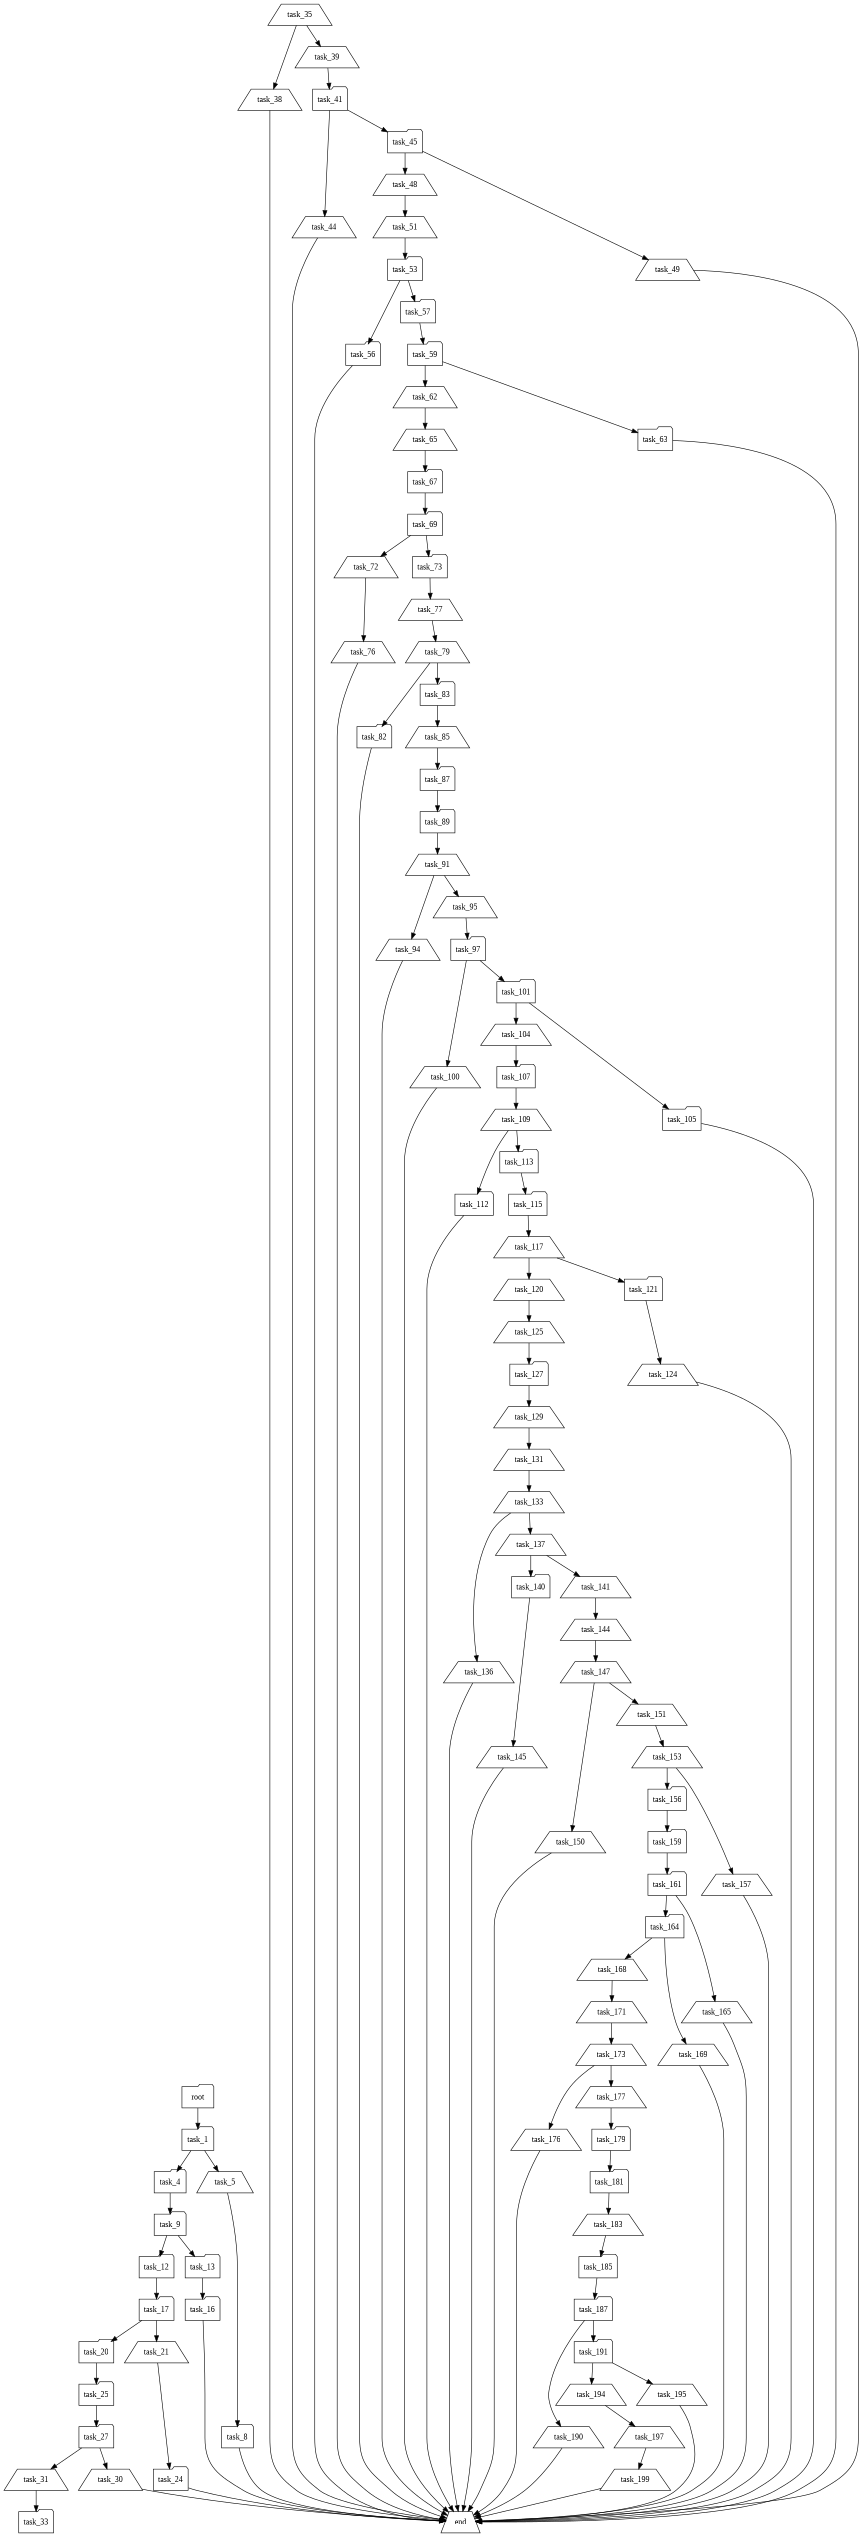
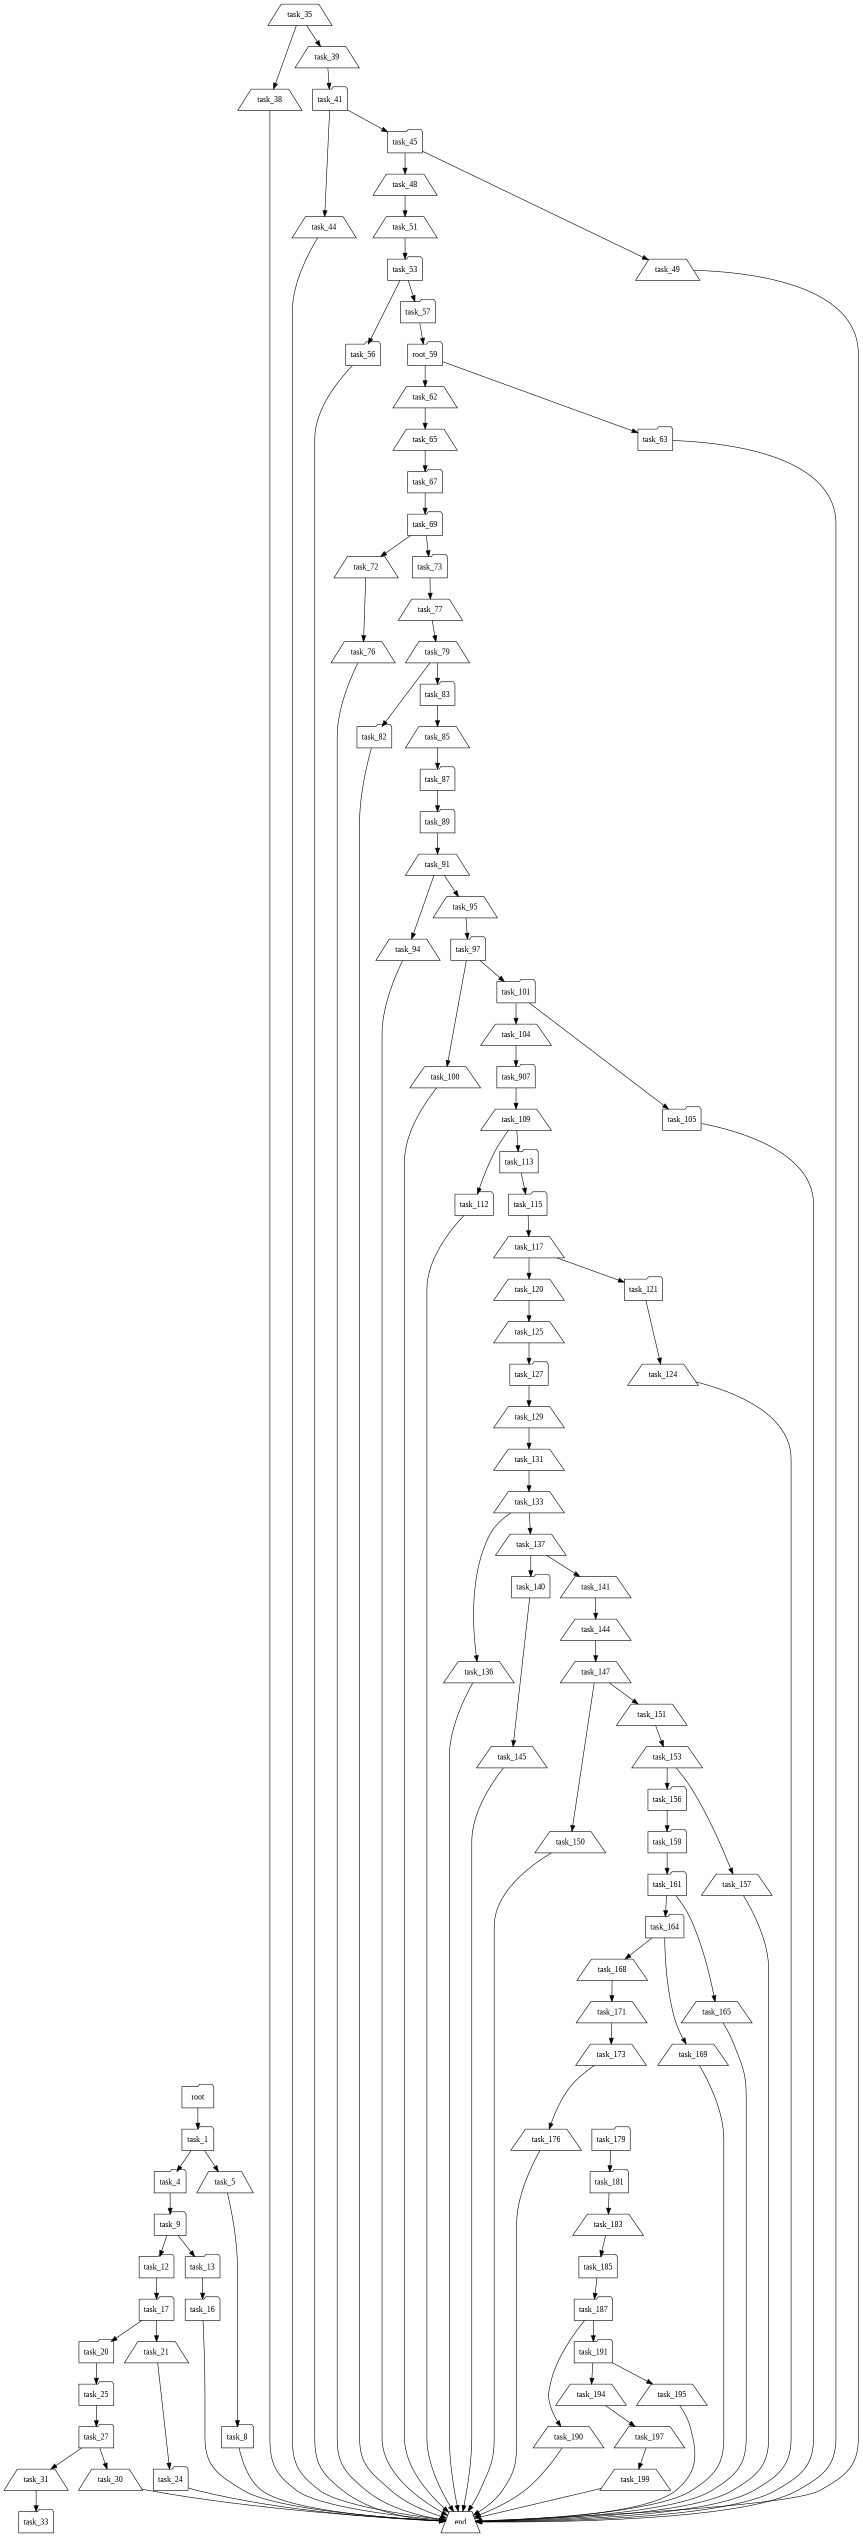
node "task_59": label "task_59" -> "root_59"
node "task_107": label "task_107" -> "task_907"
node "task_177": removed
